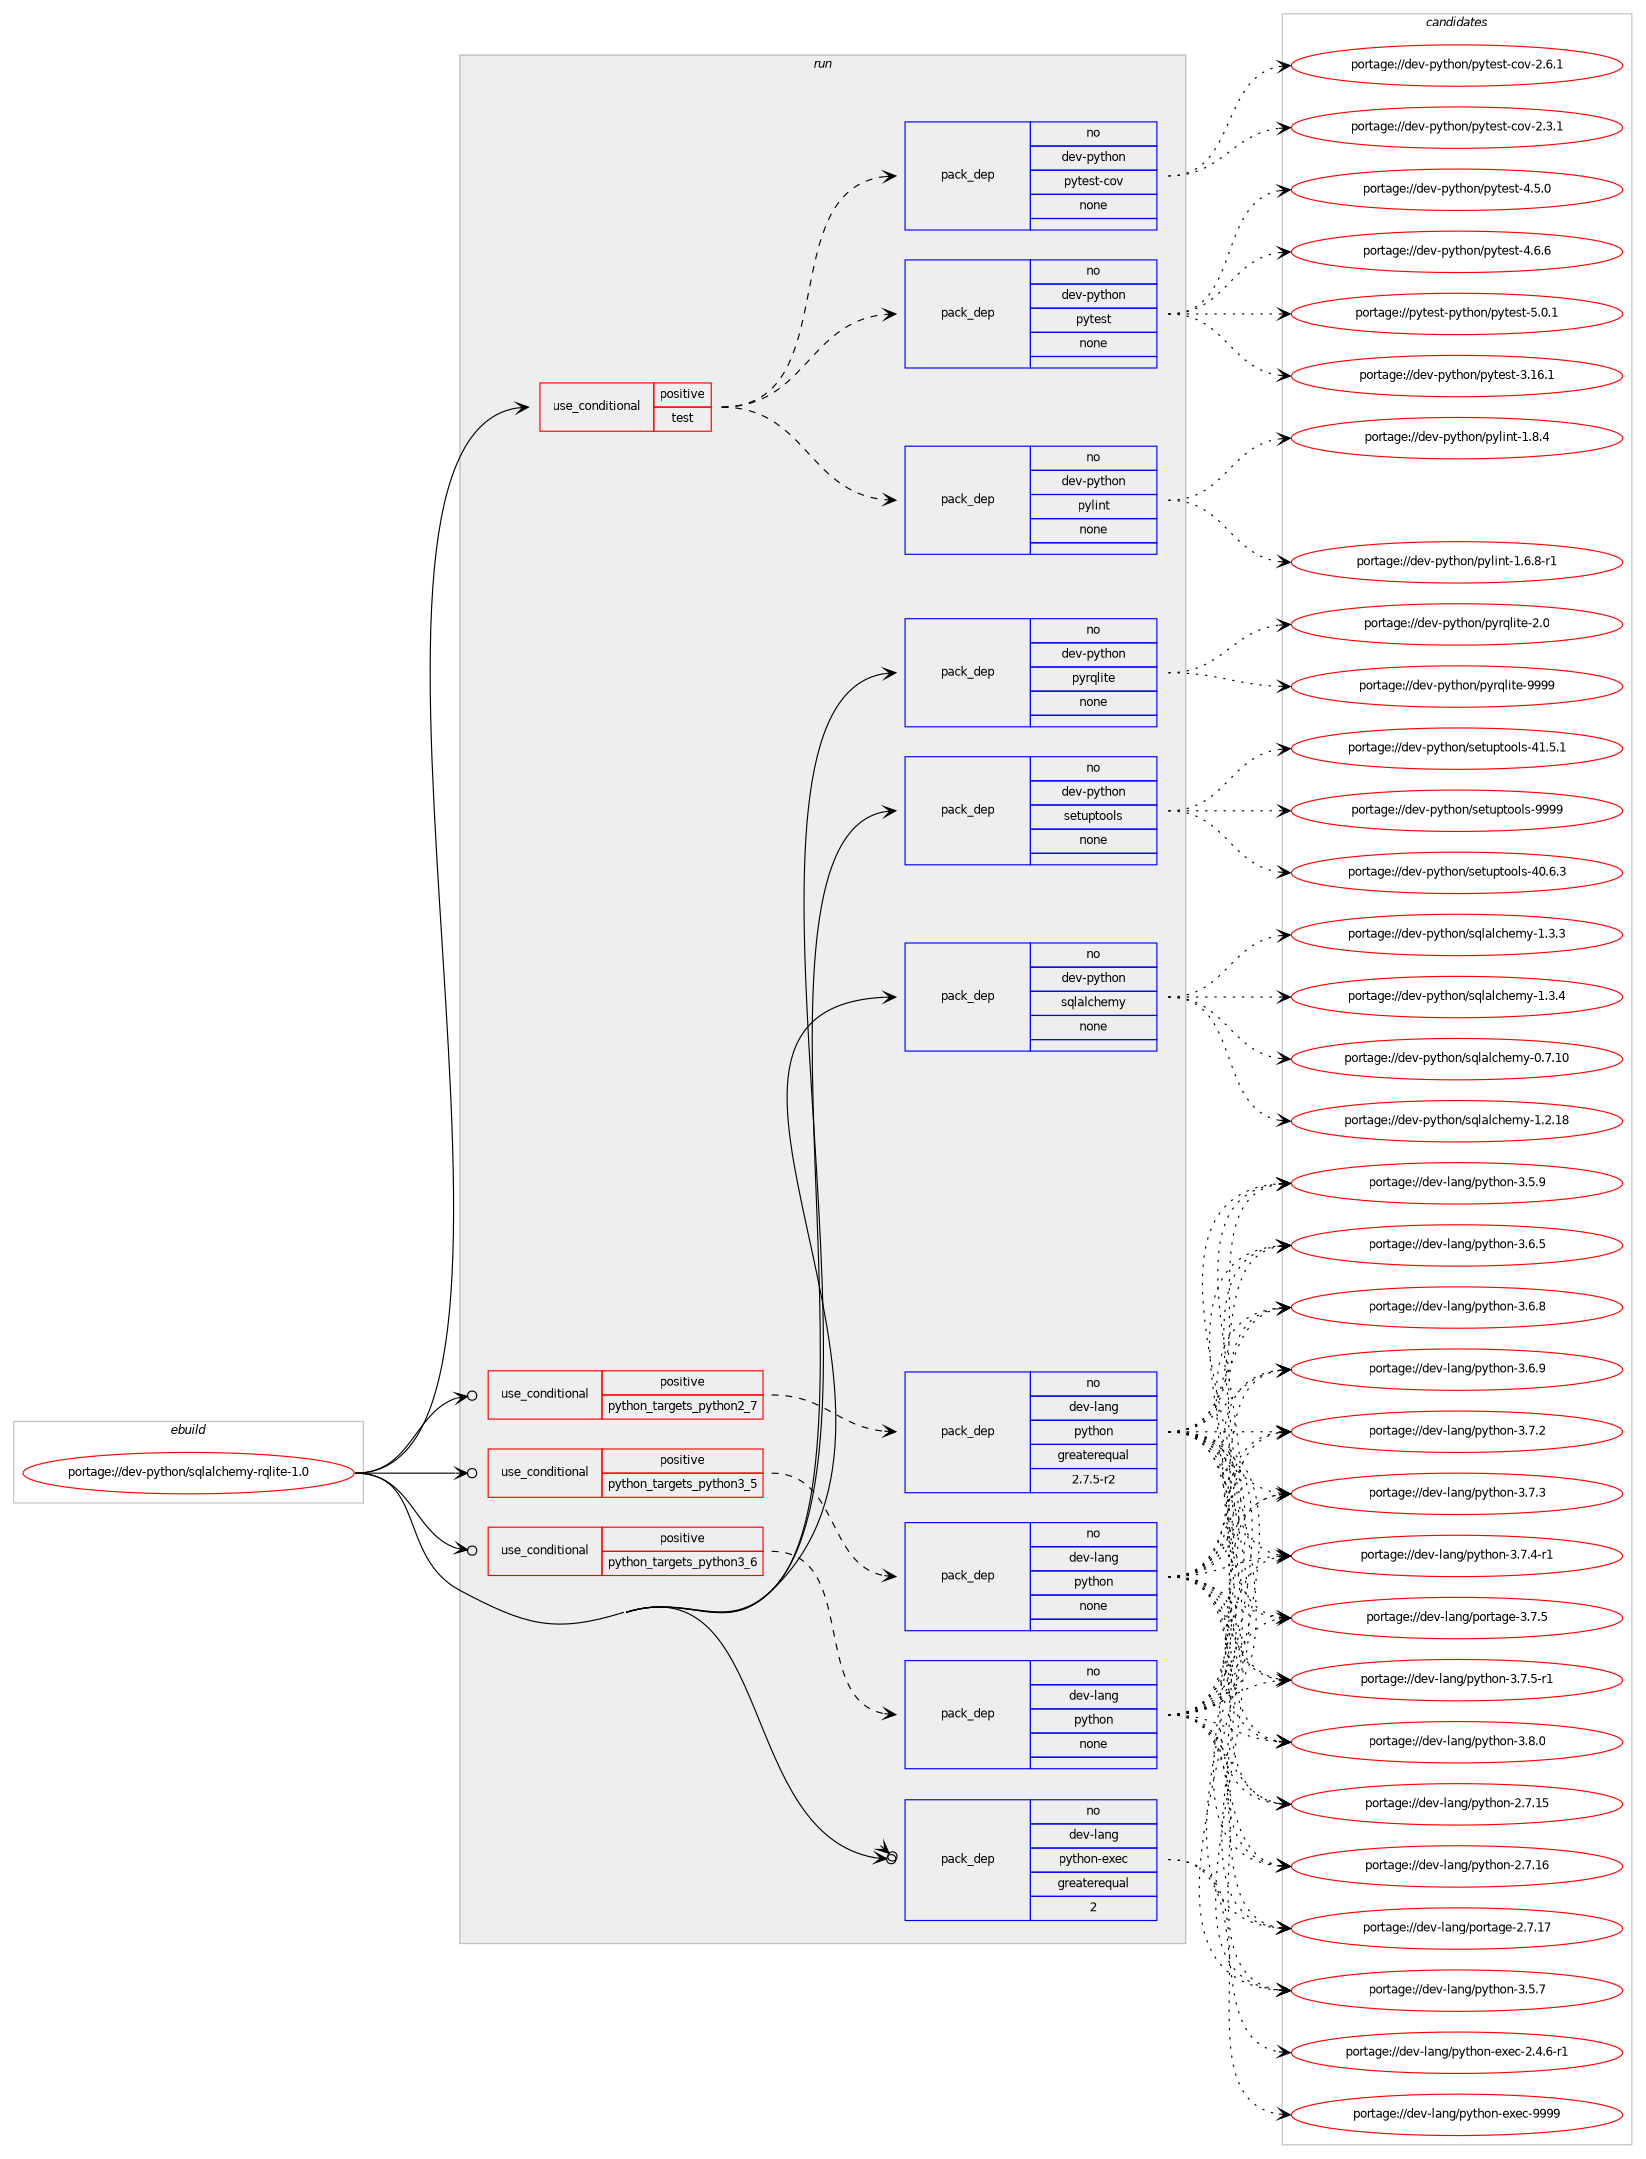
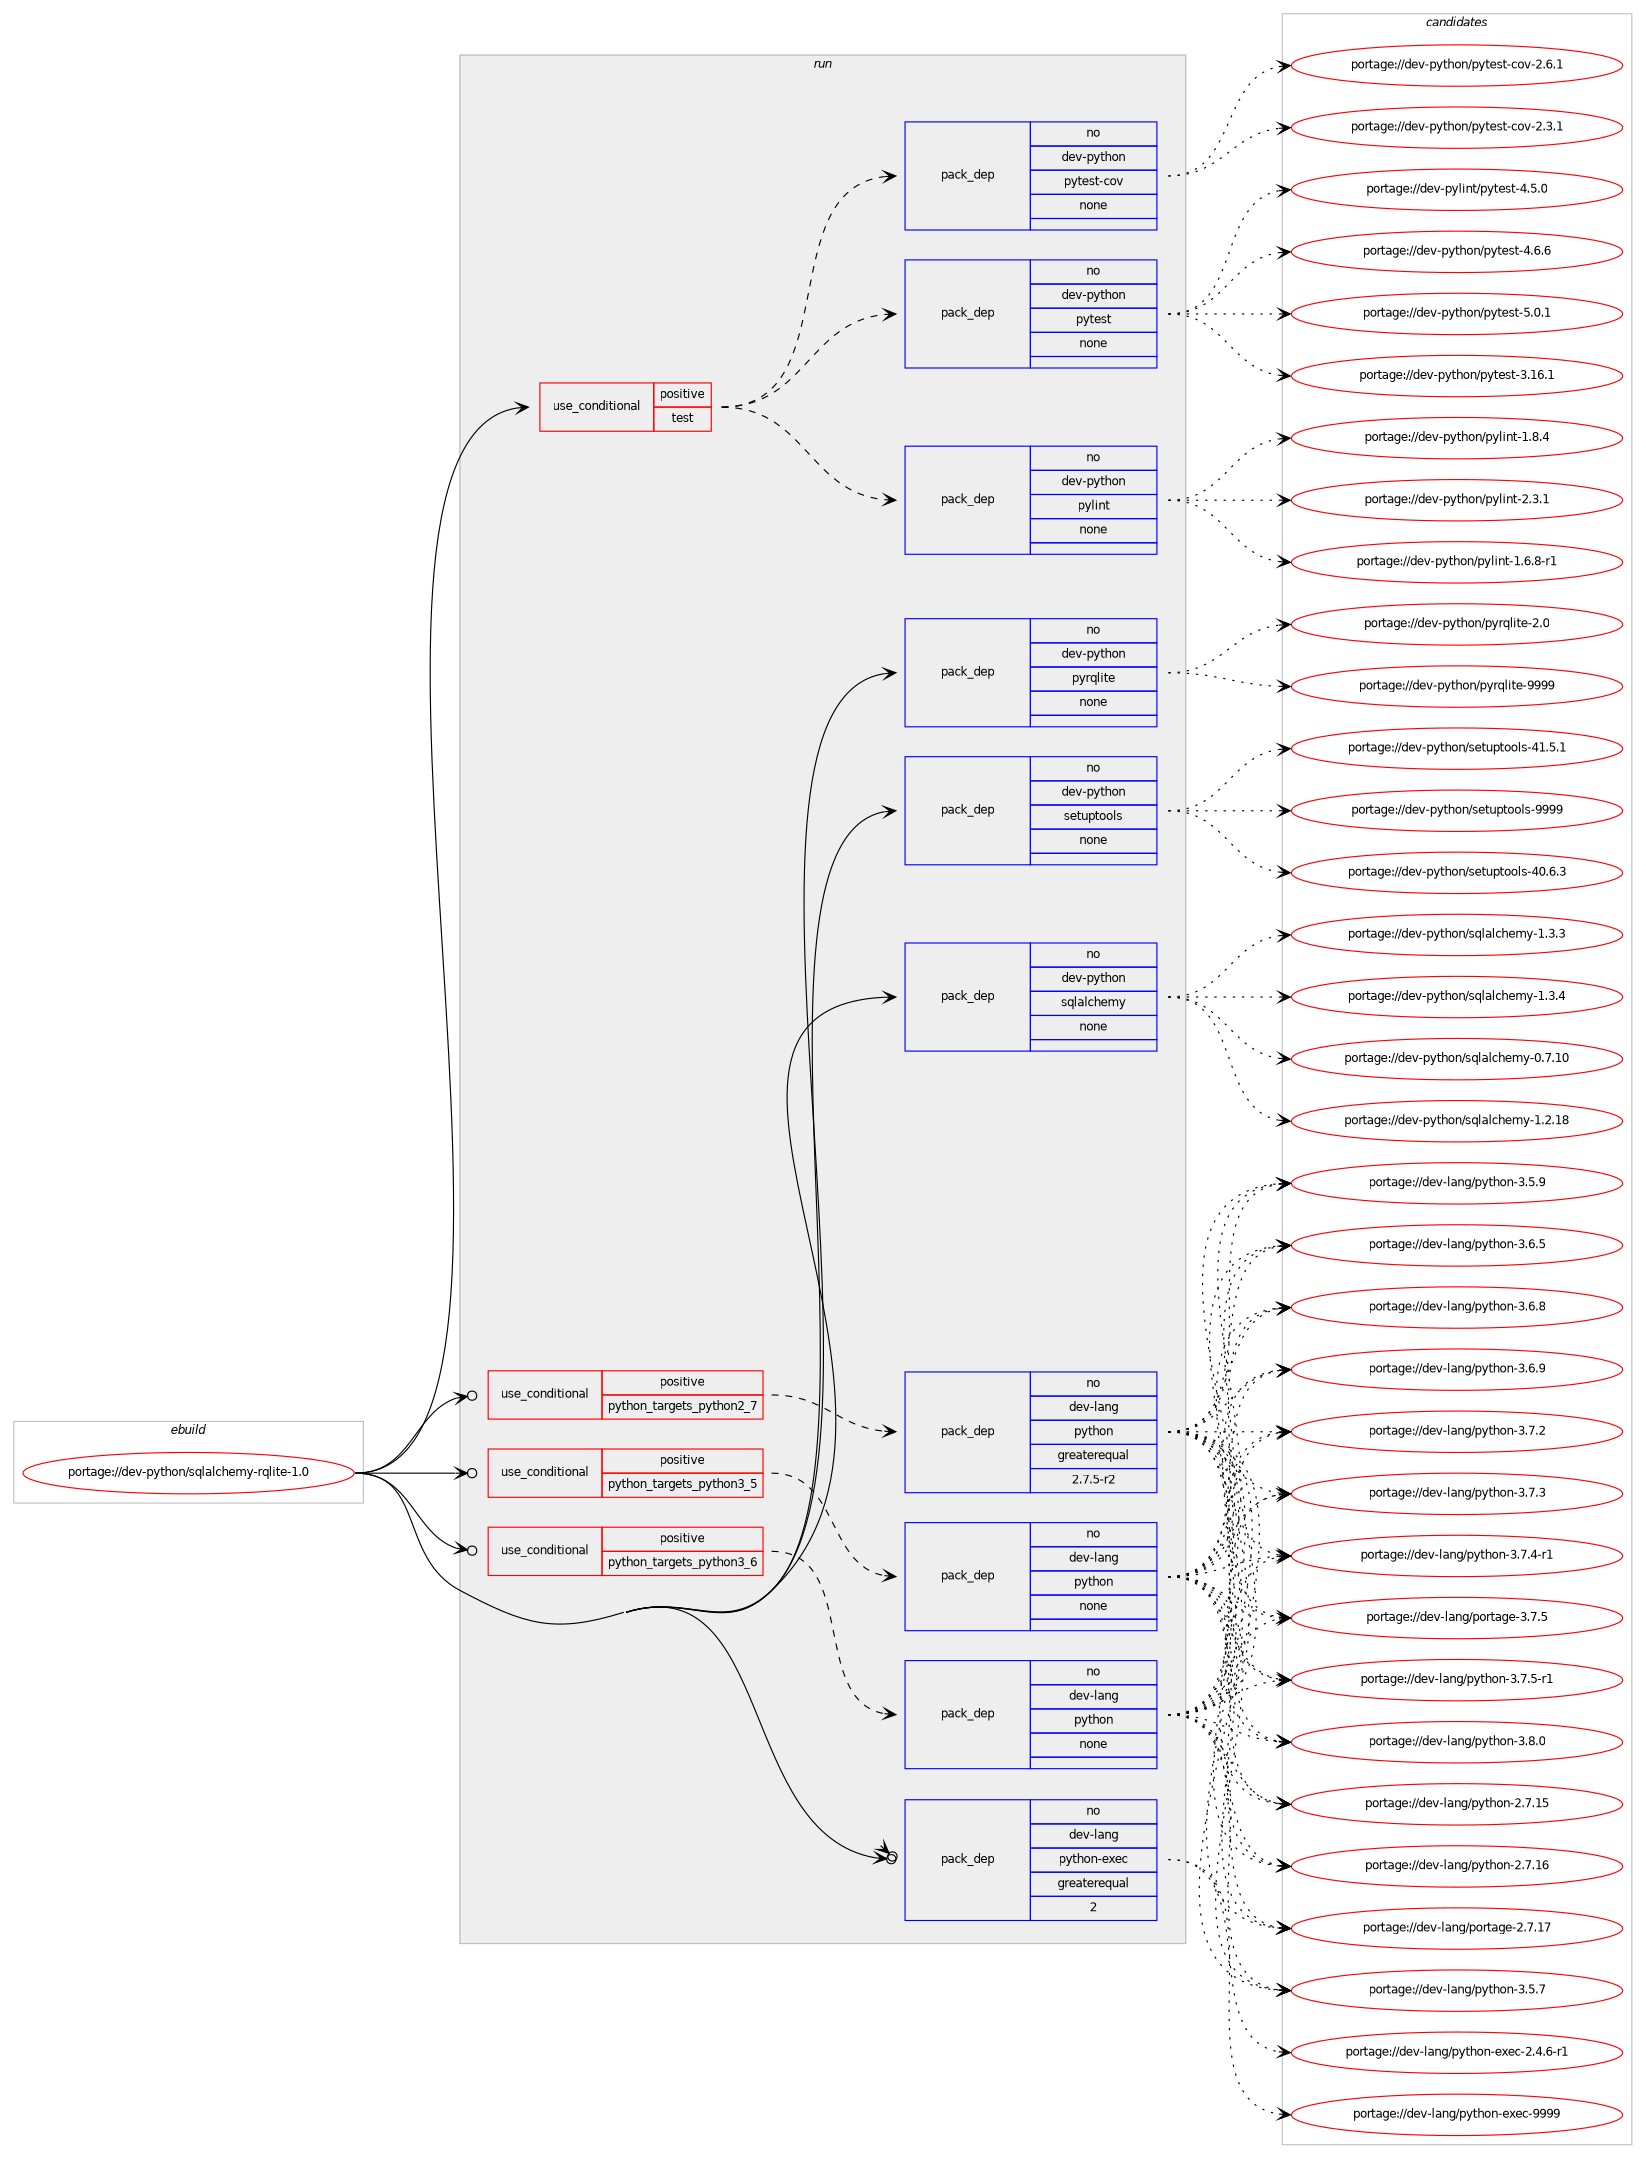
node "portage://dev-python/pytest-4.5.0": label "portage://dev-python/pytest-4.5.0" -> "portage://dev-pylint/pytest-4.5.0"
node "portage://pytest-python/pytest-5.0.1": label "portage://pytest-python/pytest-5.0.1" -> "portage://dev-python/pytest-5.0.1"
node "portage://dev-python/pylint-2.3.1": added
